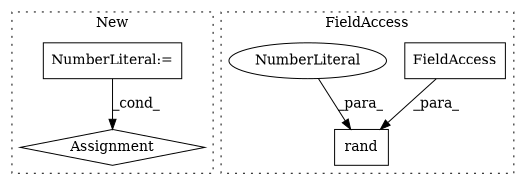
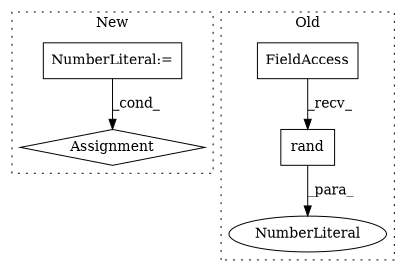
cluster "FieldAccess": label "FieldAccess" -> "Old"
edge "NumberLiteral" -> "rand": reversed
edge "FieldAccess" -> "rand": label "_para_" -> "_recv_"
